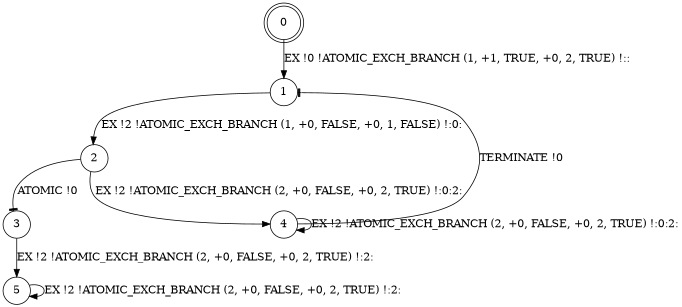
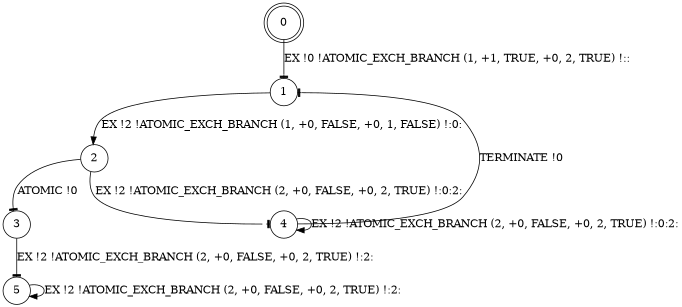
edge "0" -> "1": arrowhead normal -> tee
edge "2" -> "4": arrowhead normal -> tee
edge "3" -> "5": arrowhead normal -> tee
